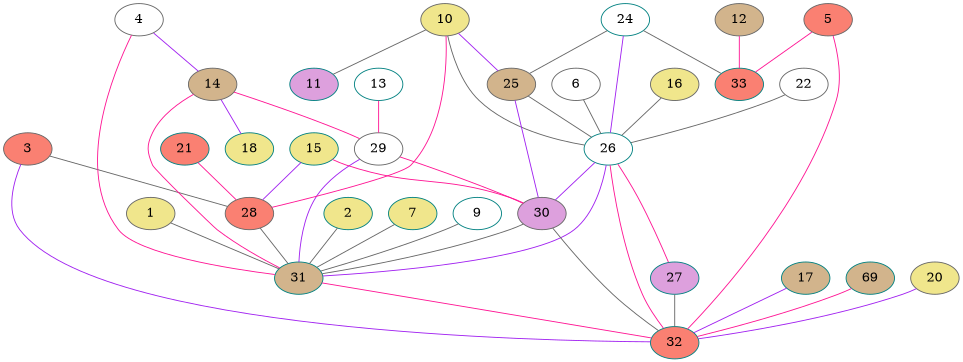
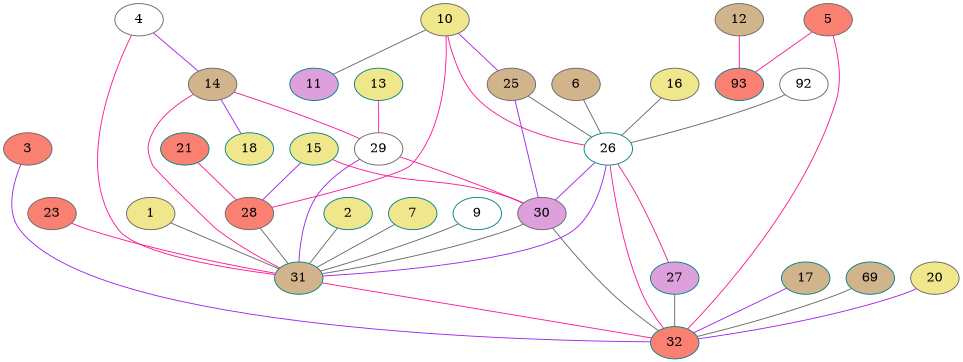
node "24": removed
node "13": fillcolor white -> khaki
node "6": fillcolor white -> tan
node "33": label "33" -> "93"
node "22": label "22" -> "92"
edge "10" -- "26": color gray40 -> deeppink
edge "3" -- "28": removed
node "23": added
edge "69" -- "32": color deeppink -> gray40
